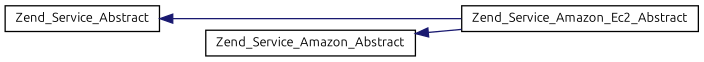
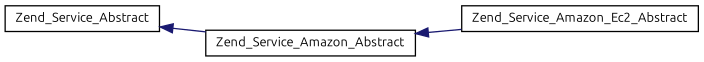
edge "Zend_Service_Amazon_Ec2_Abstract" -> "Zend_Service_Abstract": now "Zend_Service_Amazon_Abstract" -> "Zend_Service_Abstract"
